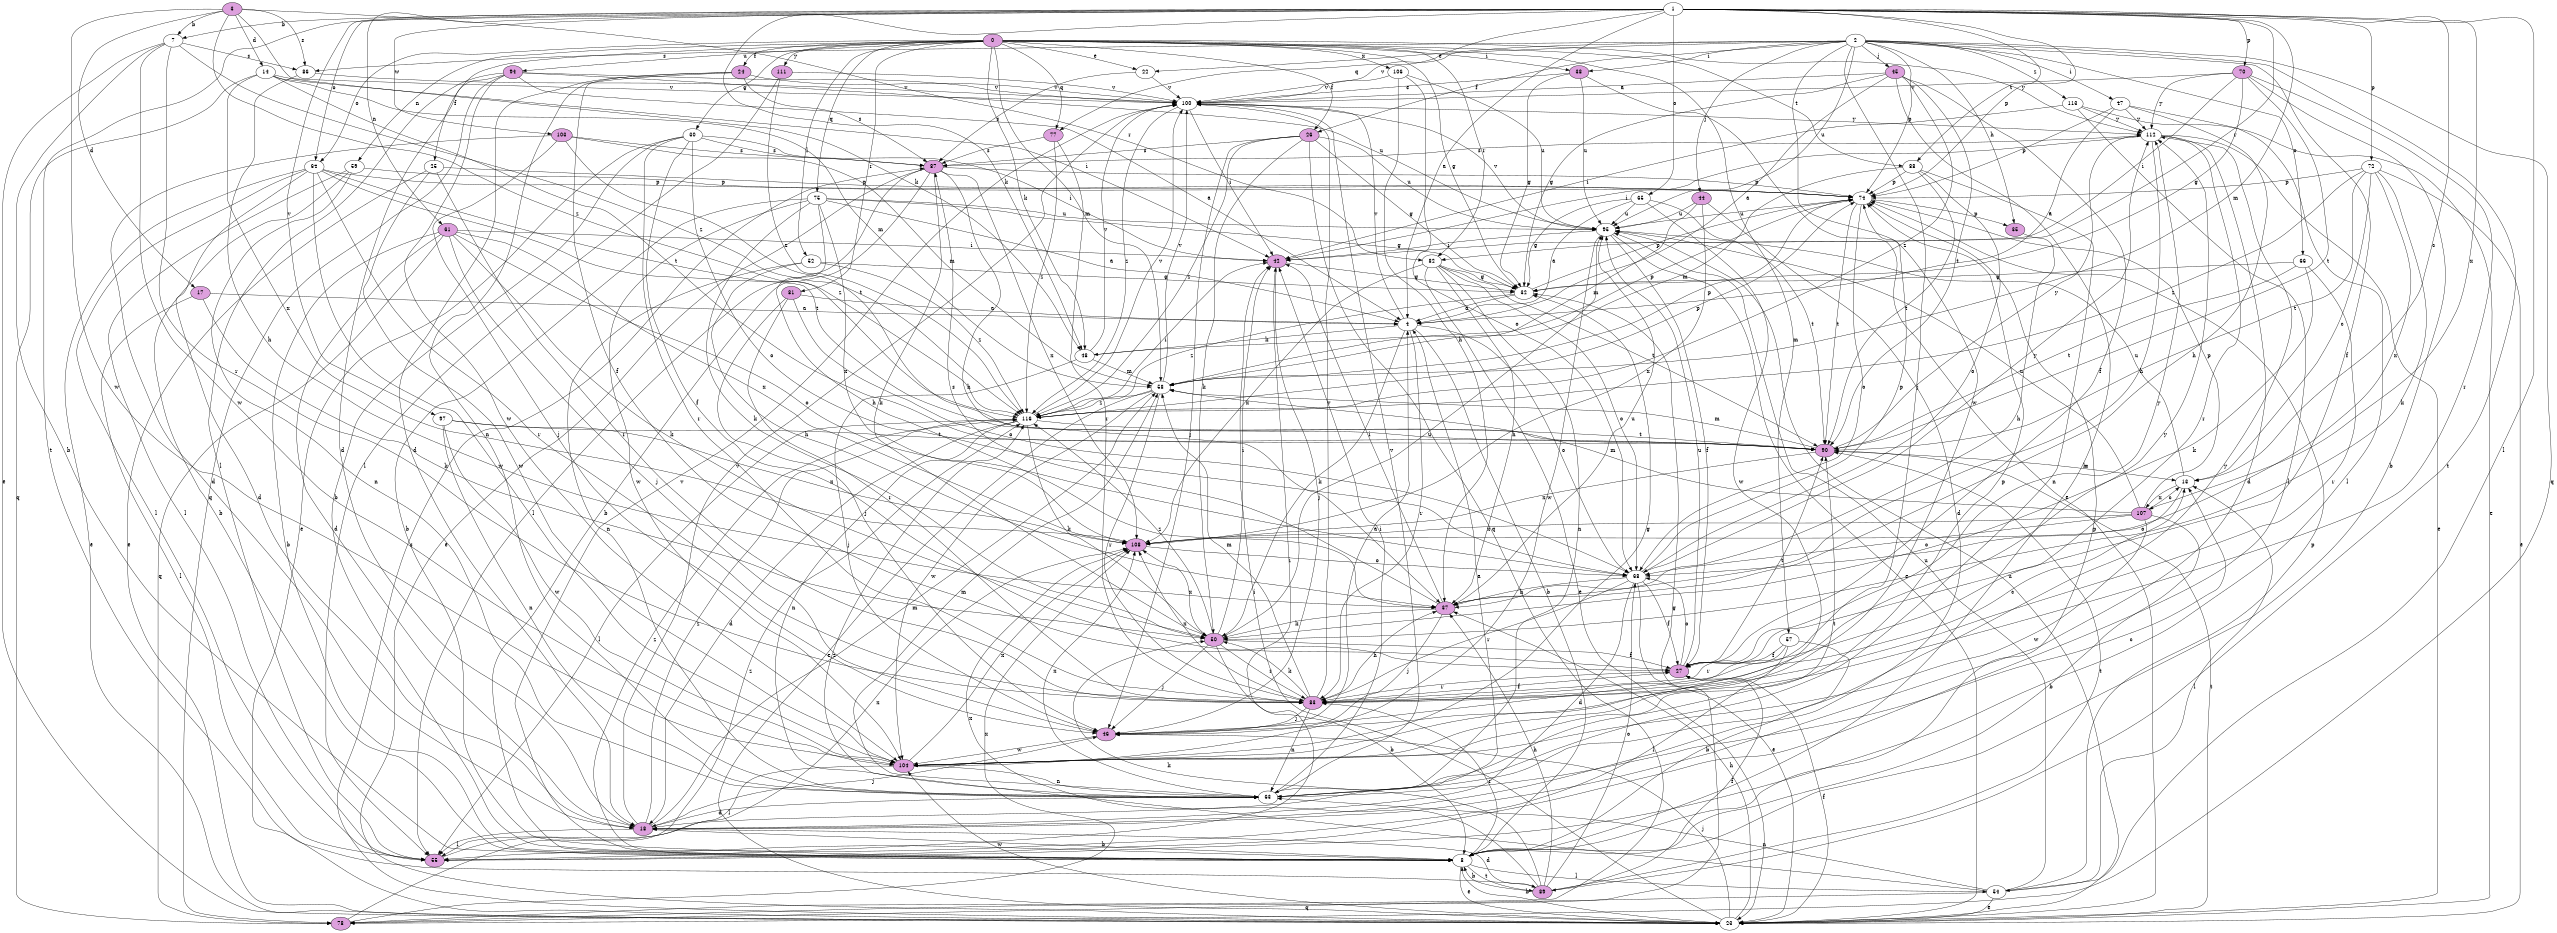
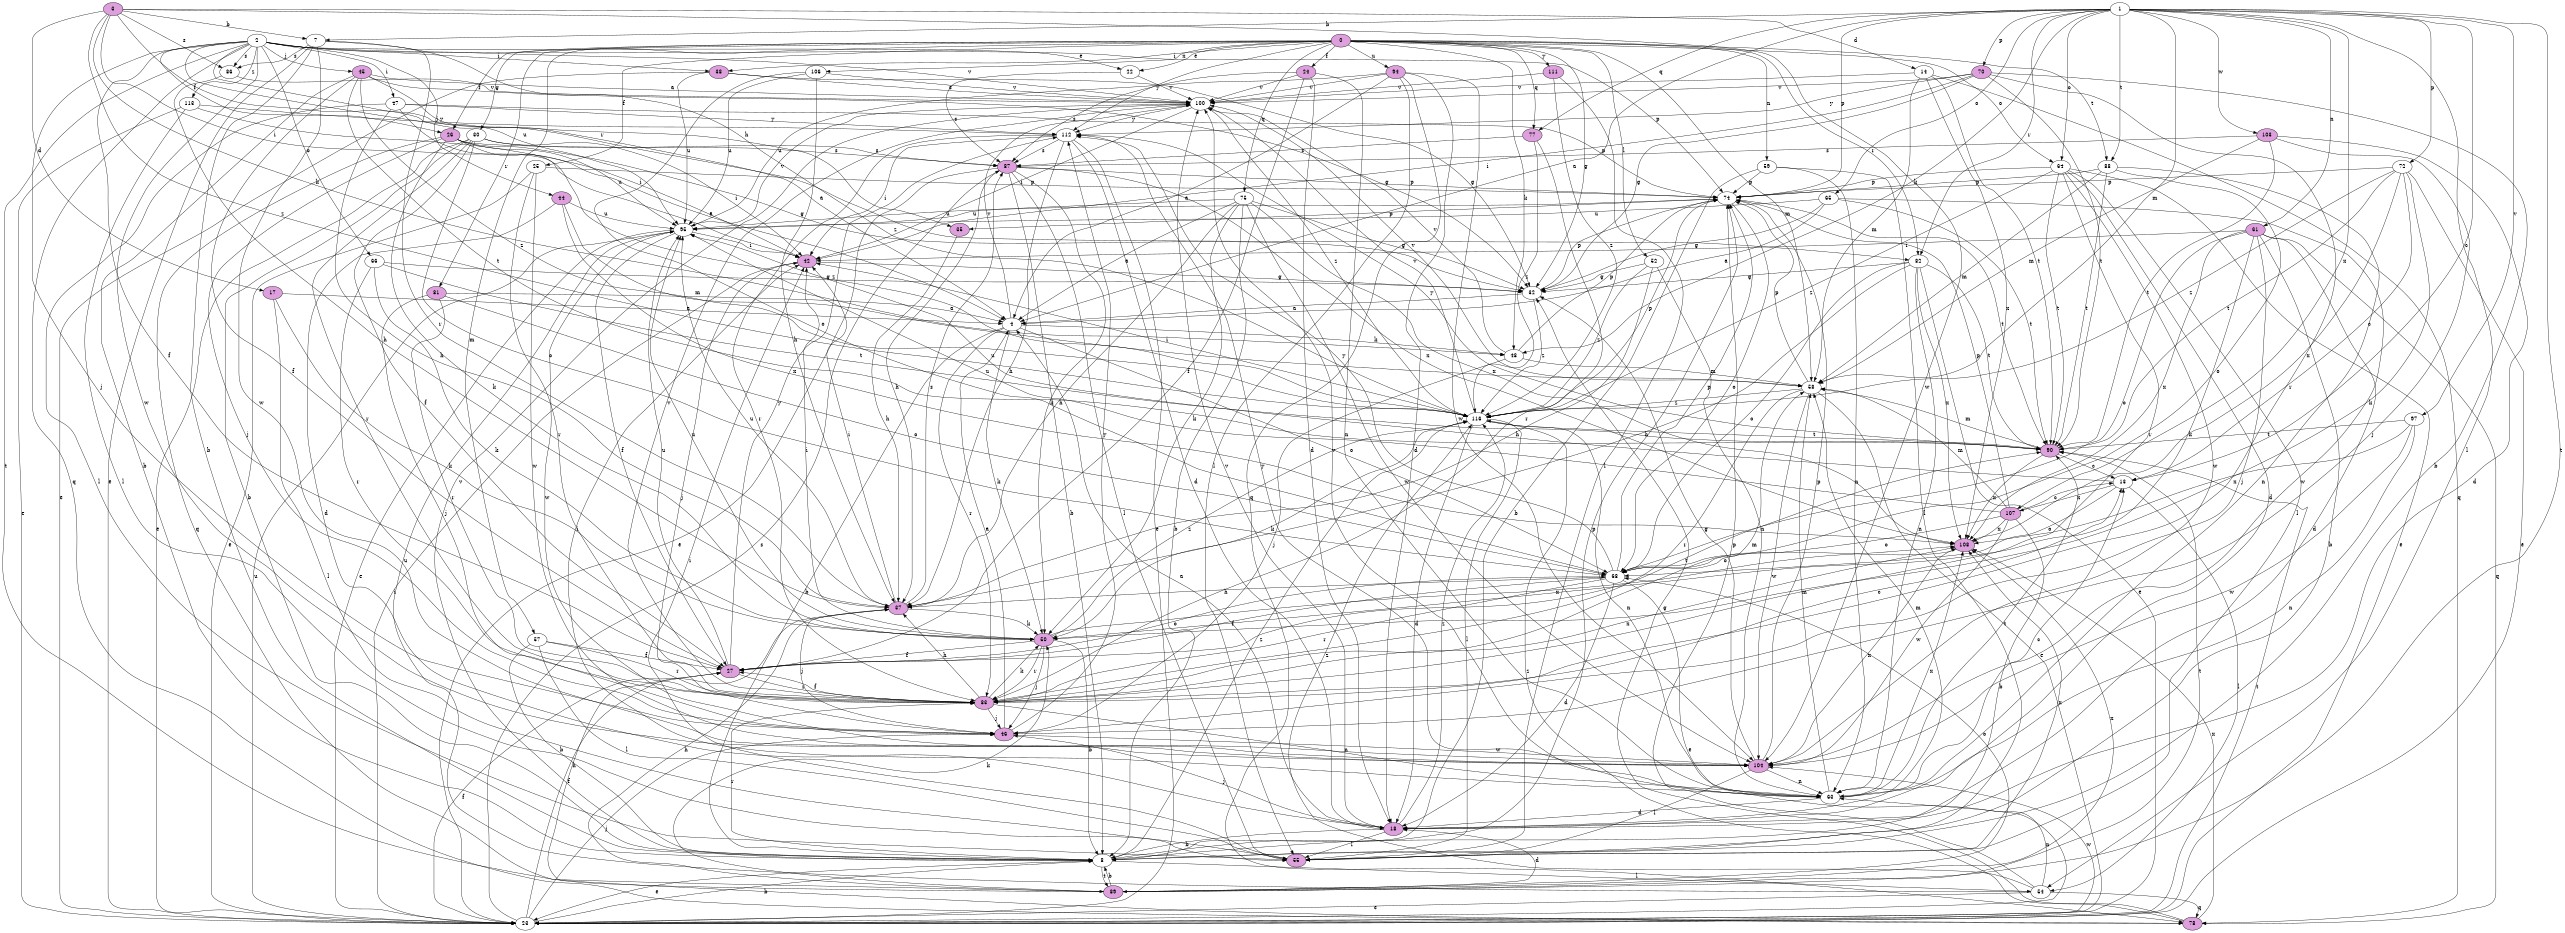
edge "14" -> "42": now "3" -> "42"
edge "7" -> "83": now "7" -> "37"
edge "54" -> "13": reversed
